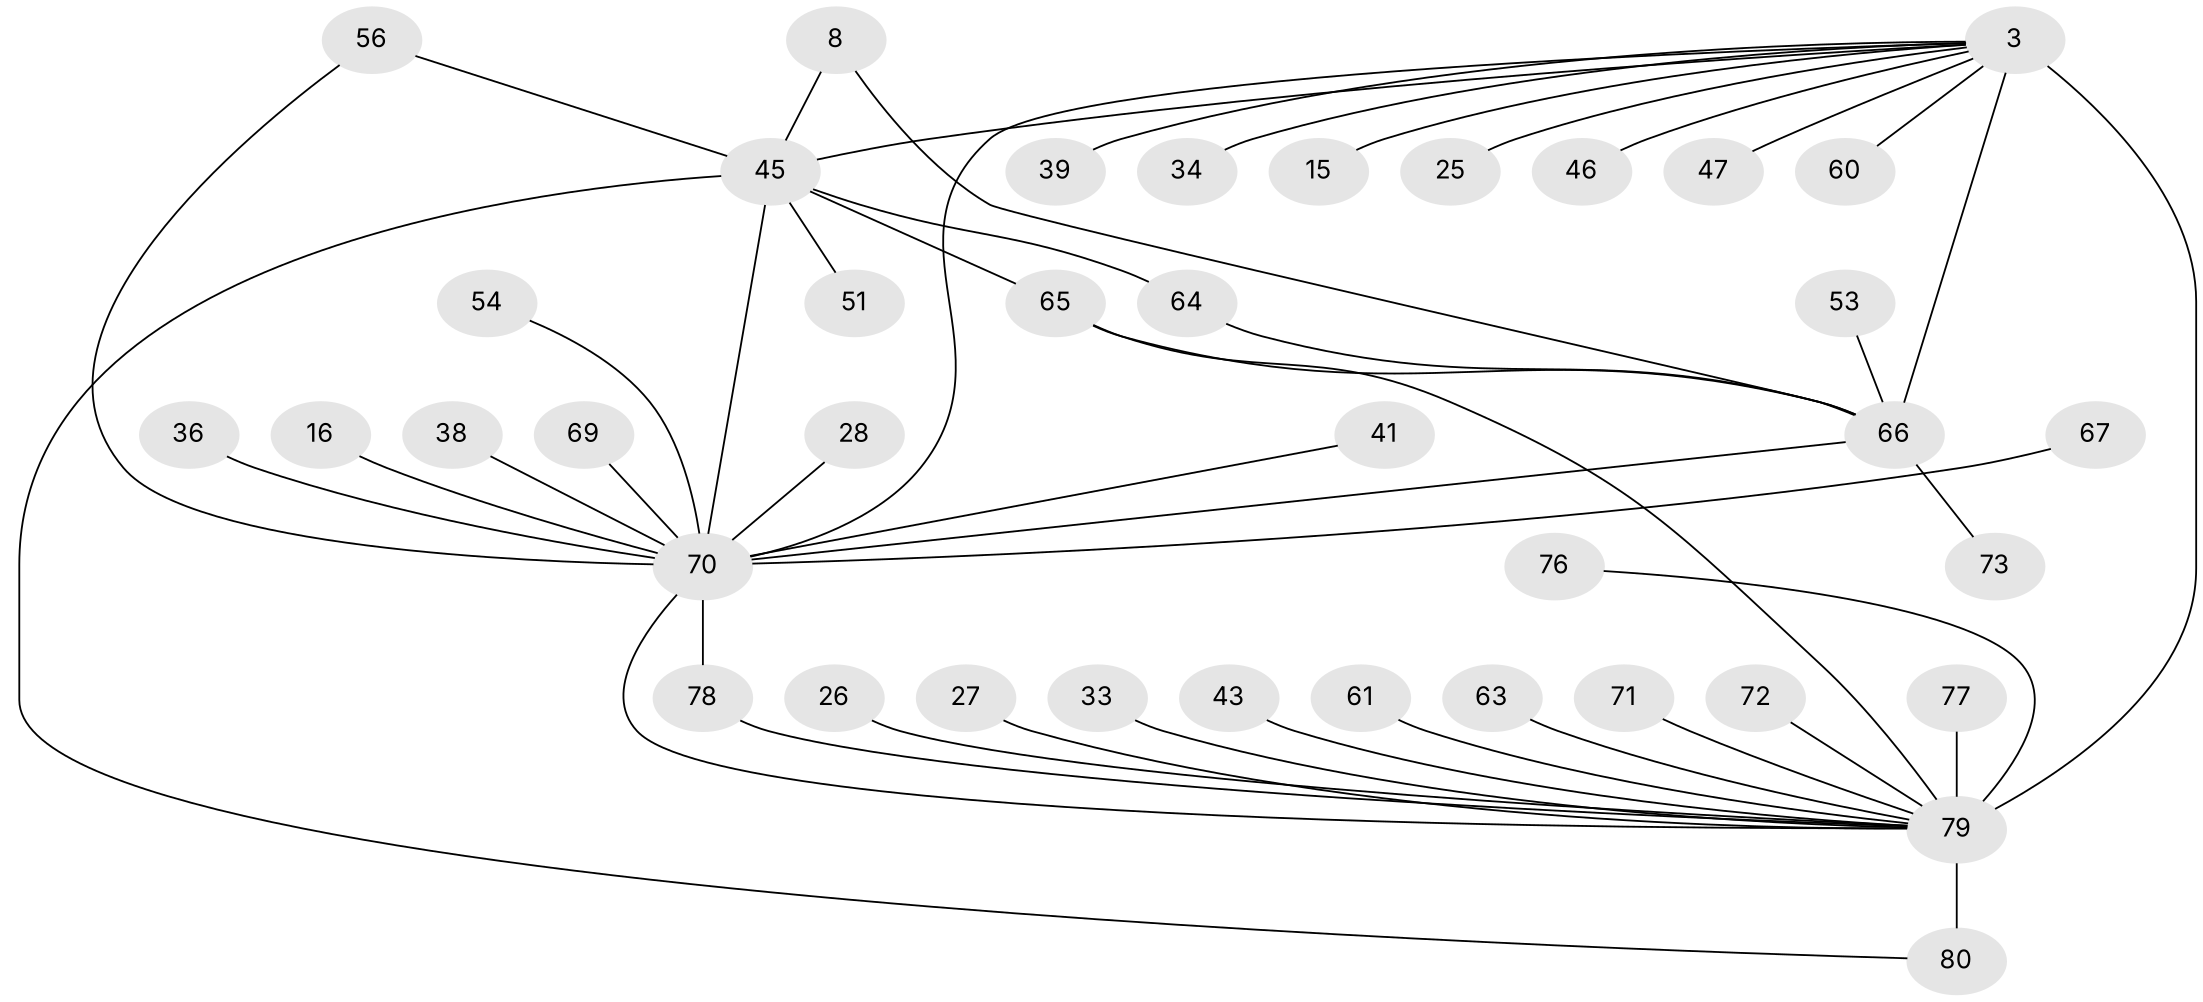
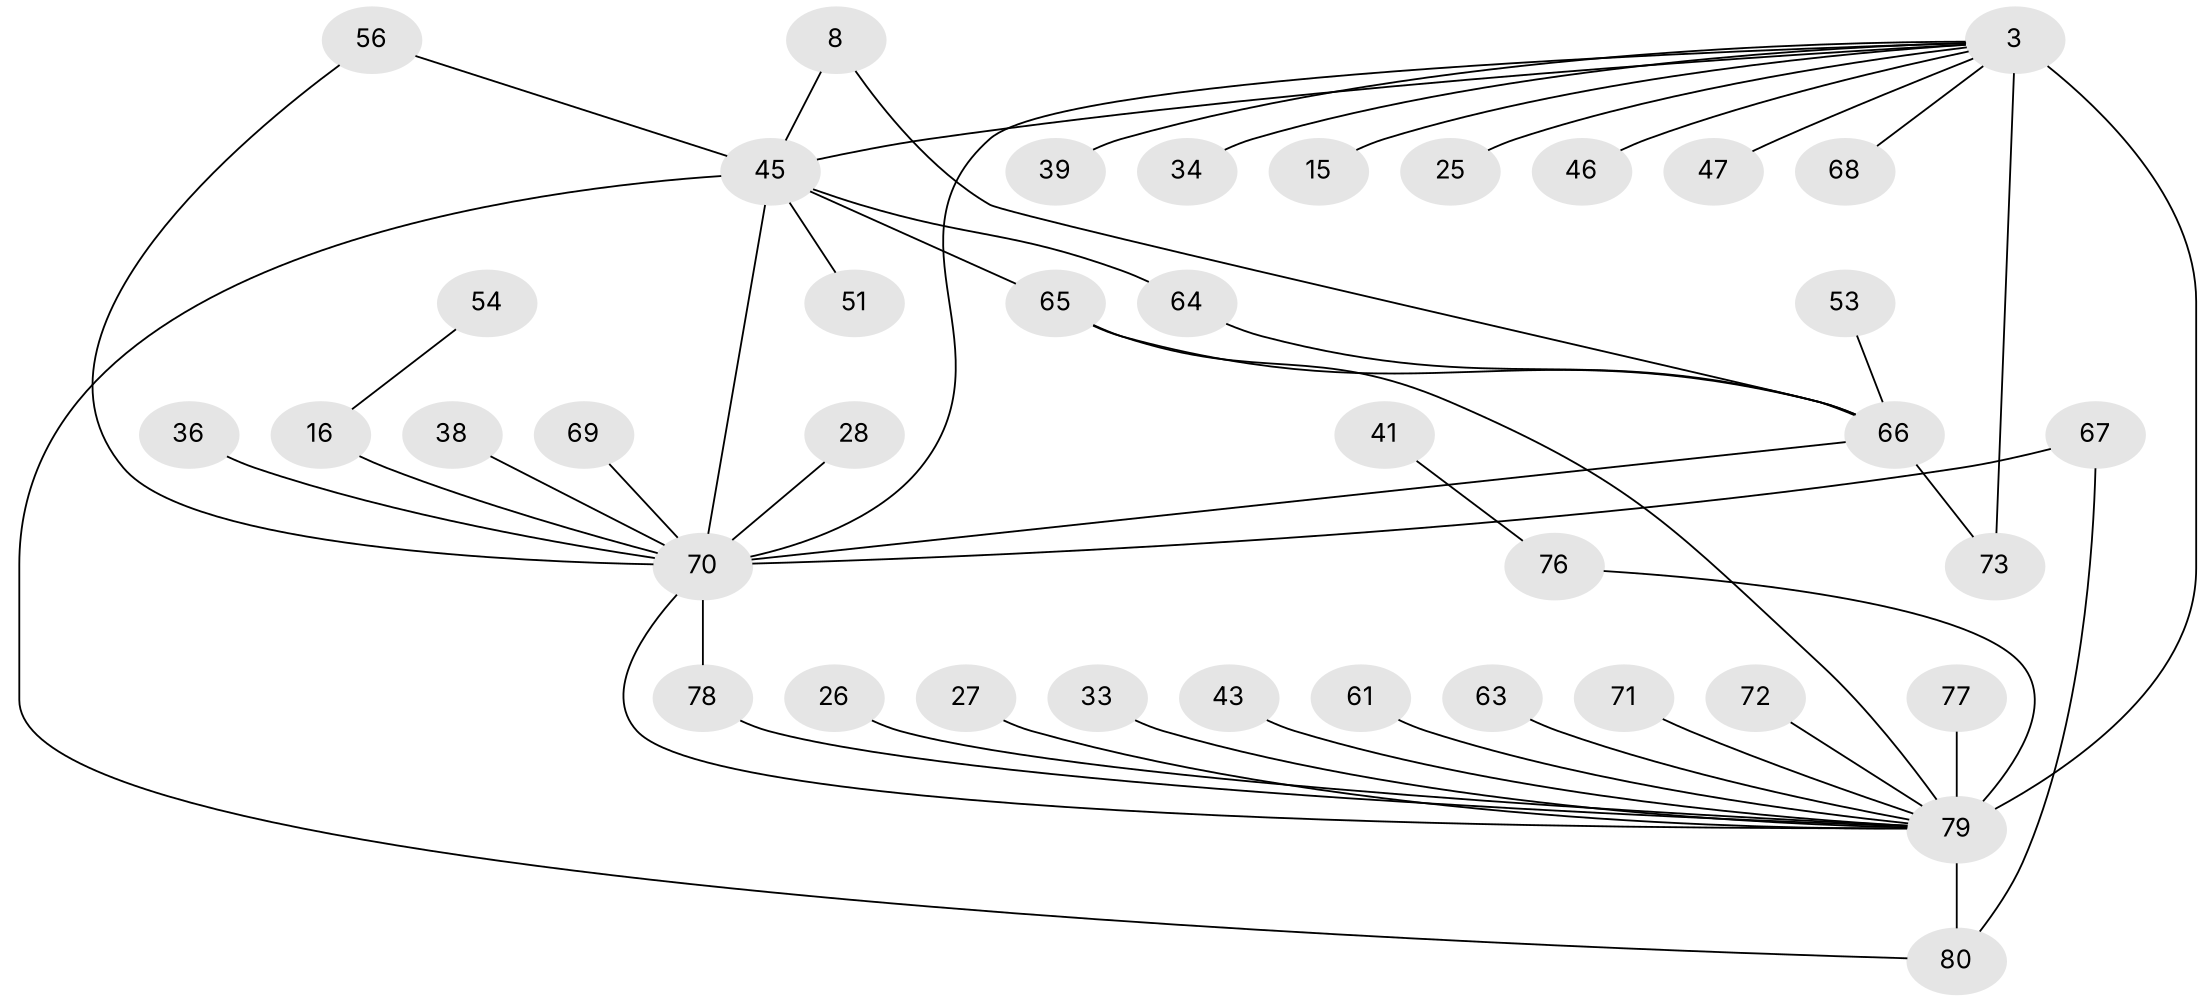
node "60": label "60" -> "68"
edge "3" -- "66": now "3" -- "73"
edge "54" -- "70": now "54" -- "16"
edge "41" -- "70": now "41" -- "76"
edge "67" -- "80": added
